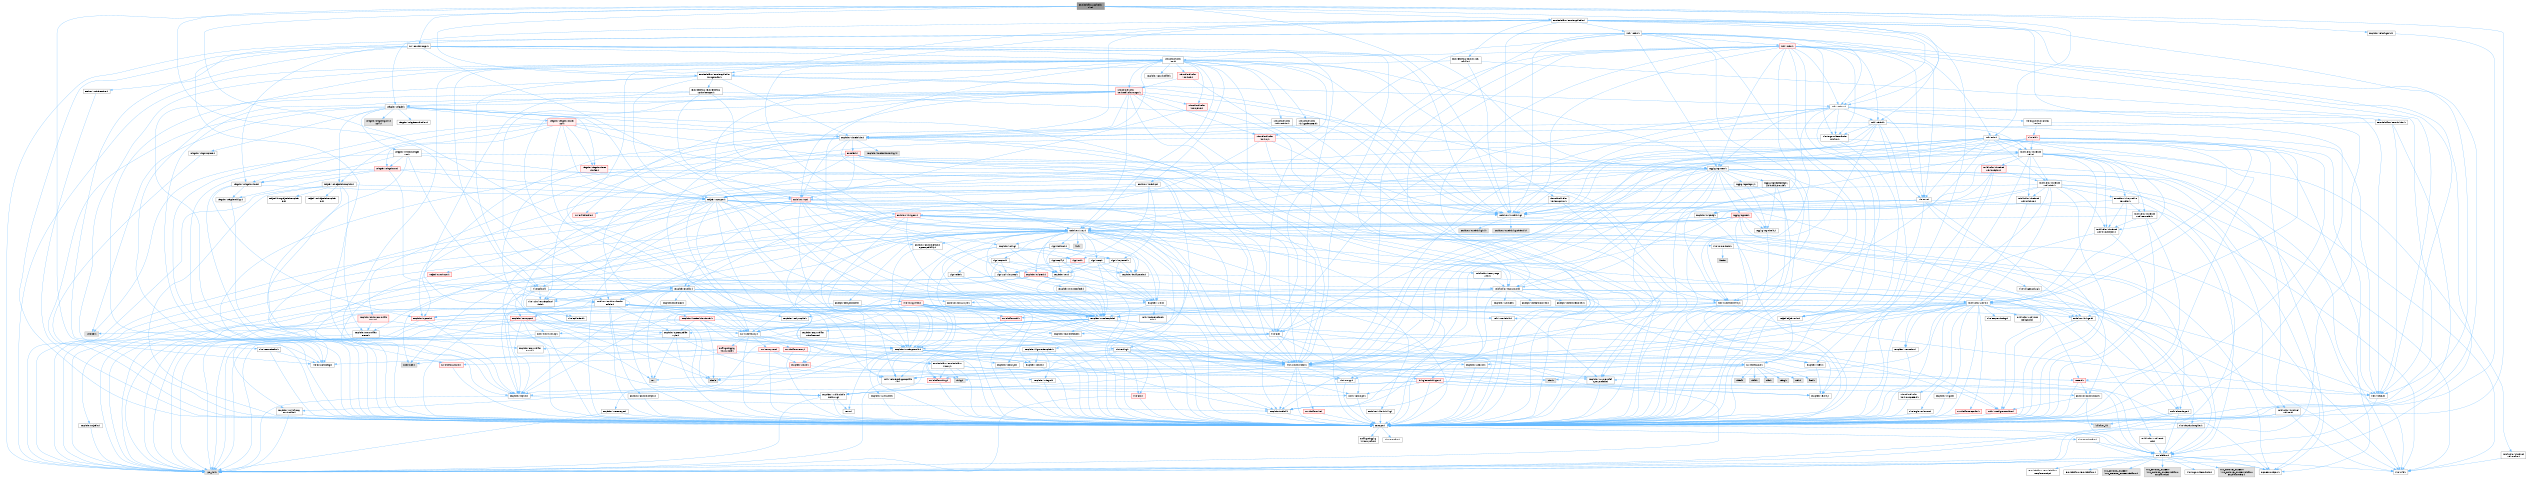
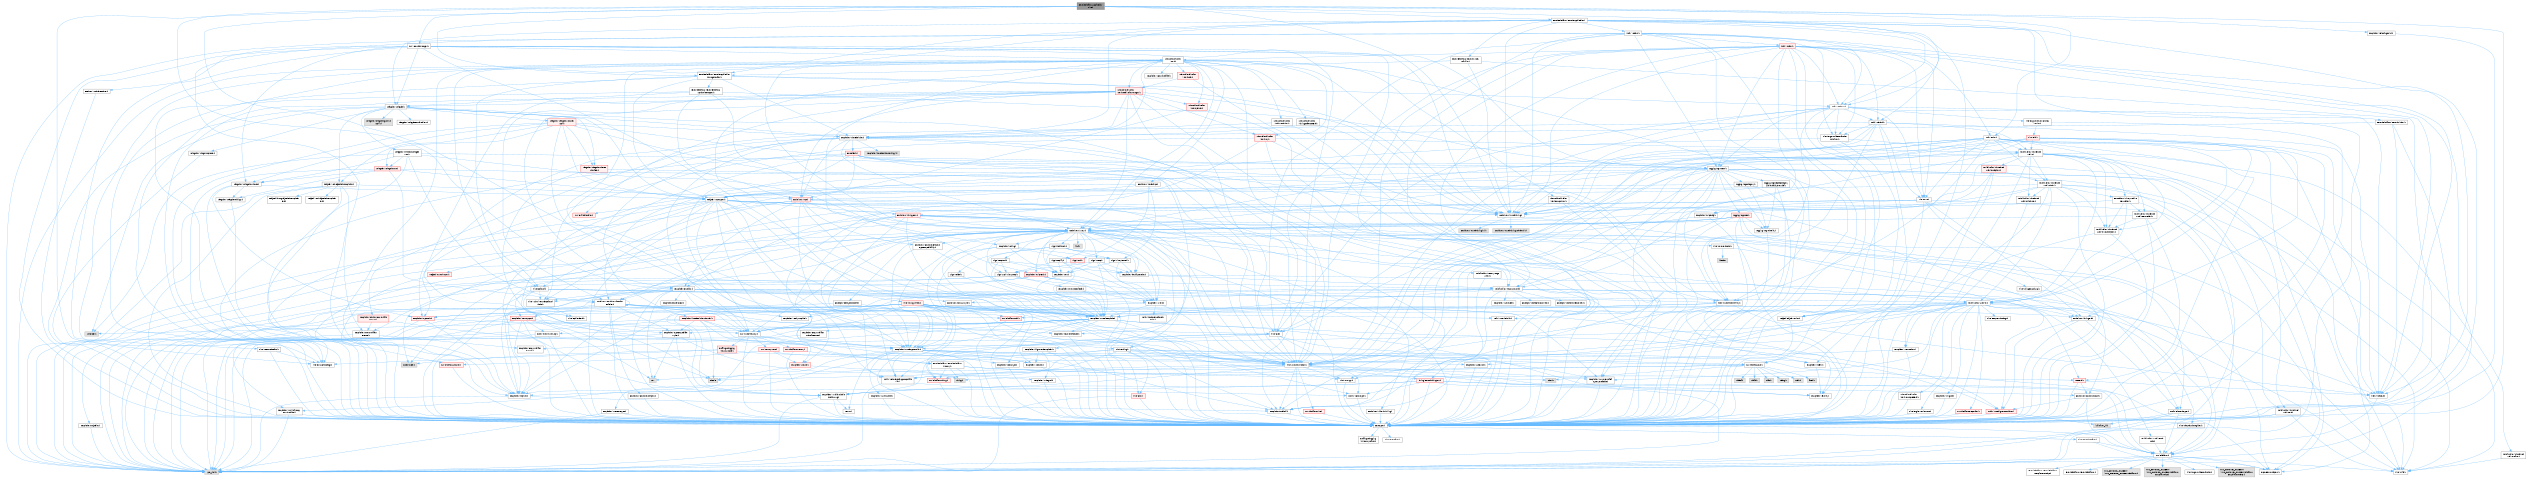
edge "HAL/IConsoleManager.h" -> "Delegates/Delegate.h": added
edge "Serialization/MemoryImage Writer.h" -> "Serialization/MemoryLayout.h": now "Templates/IdentityFunctor.h" -> "Serialization/MemoryLayout.h"
node "Serialization/ArchiveSave PackageData.h": removed
edge "Misc/StringBuilder.h" -> "CoreTypes.h": added
